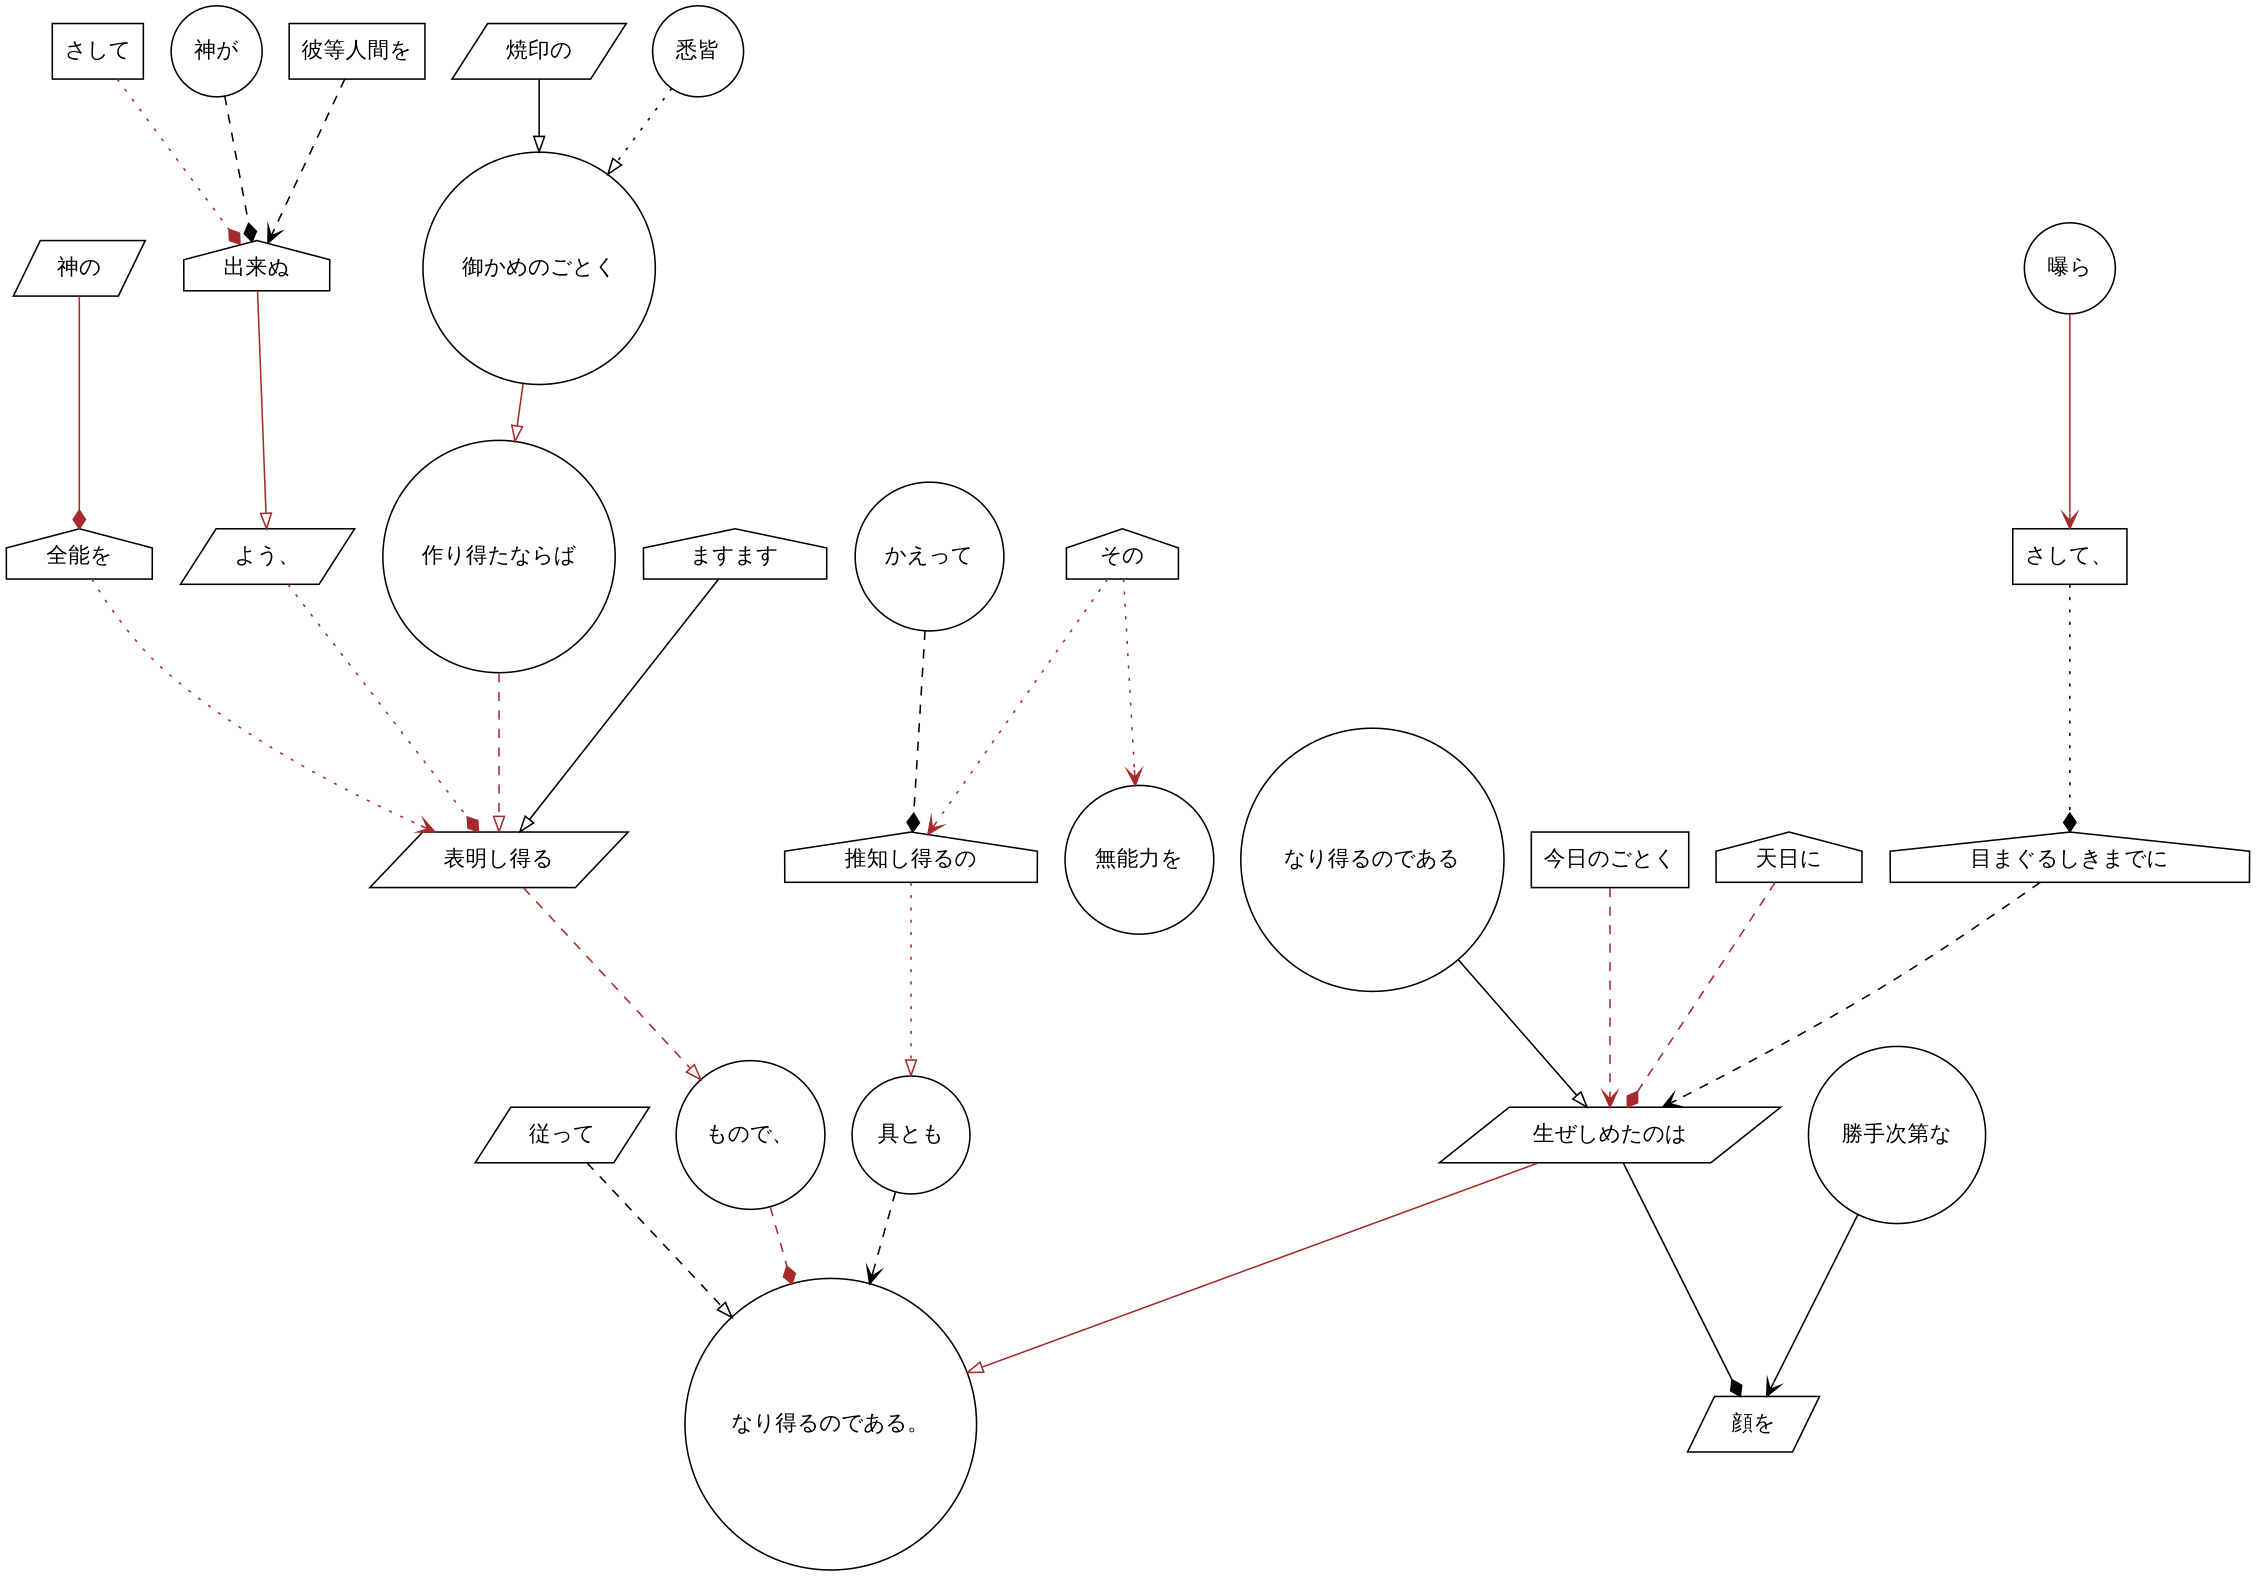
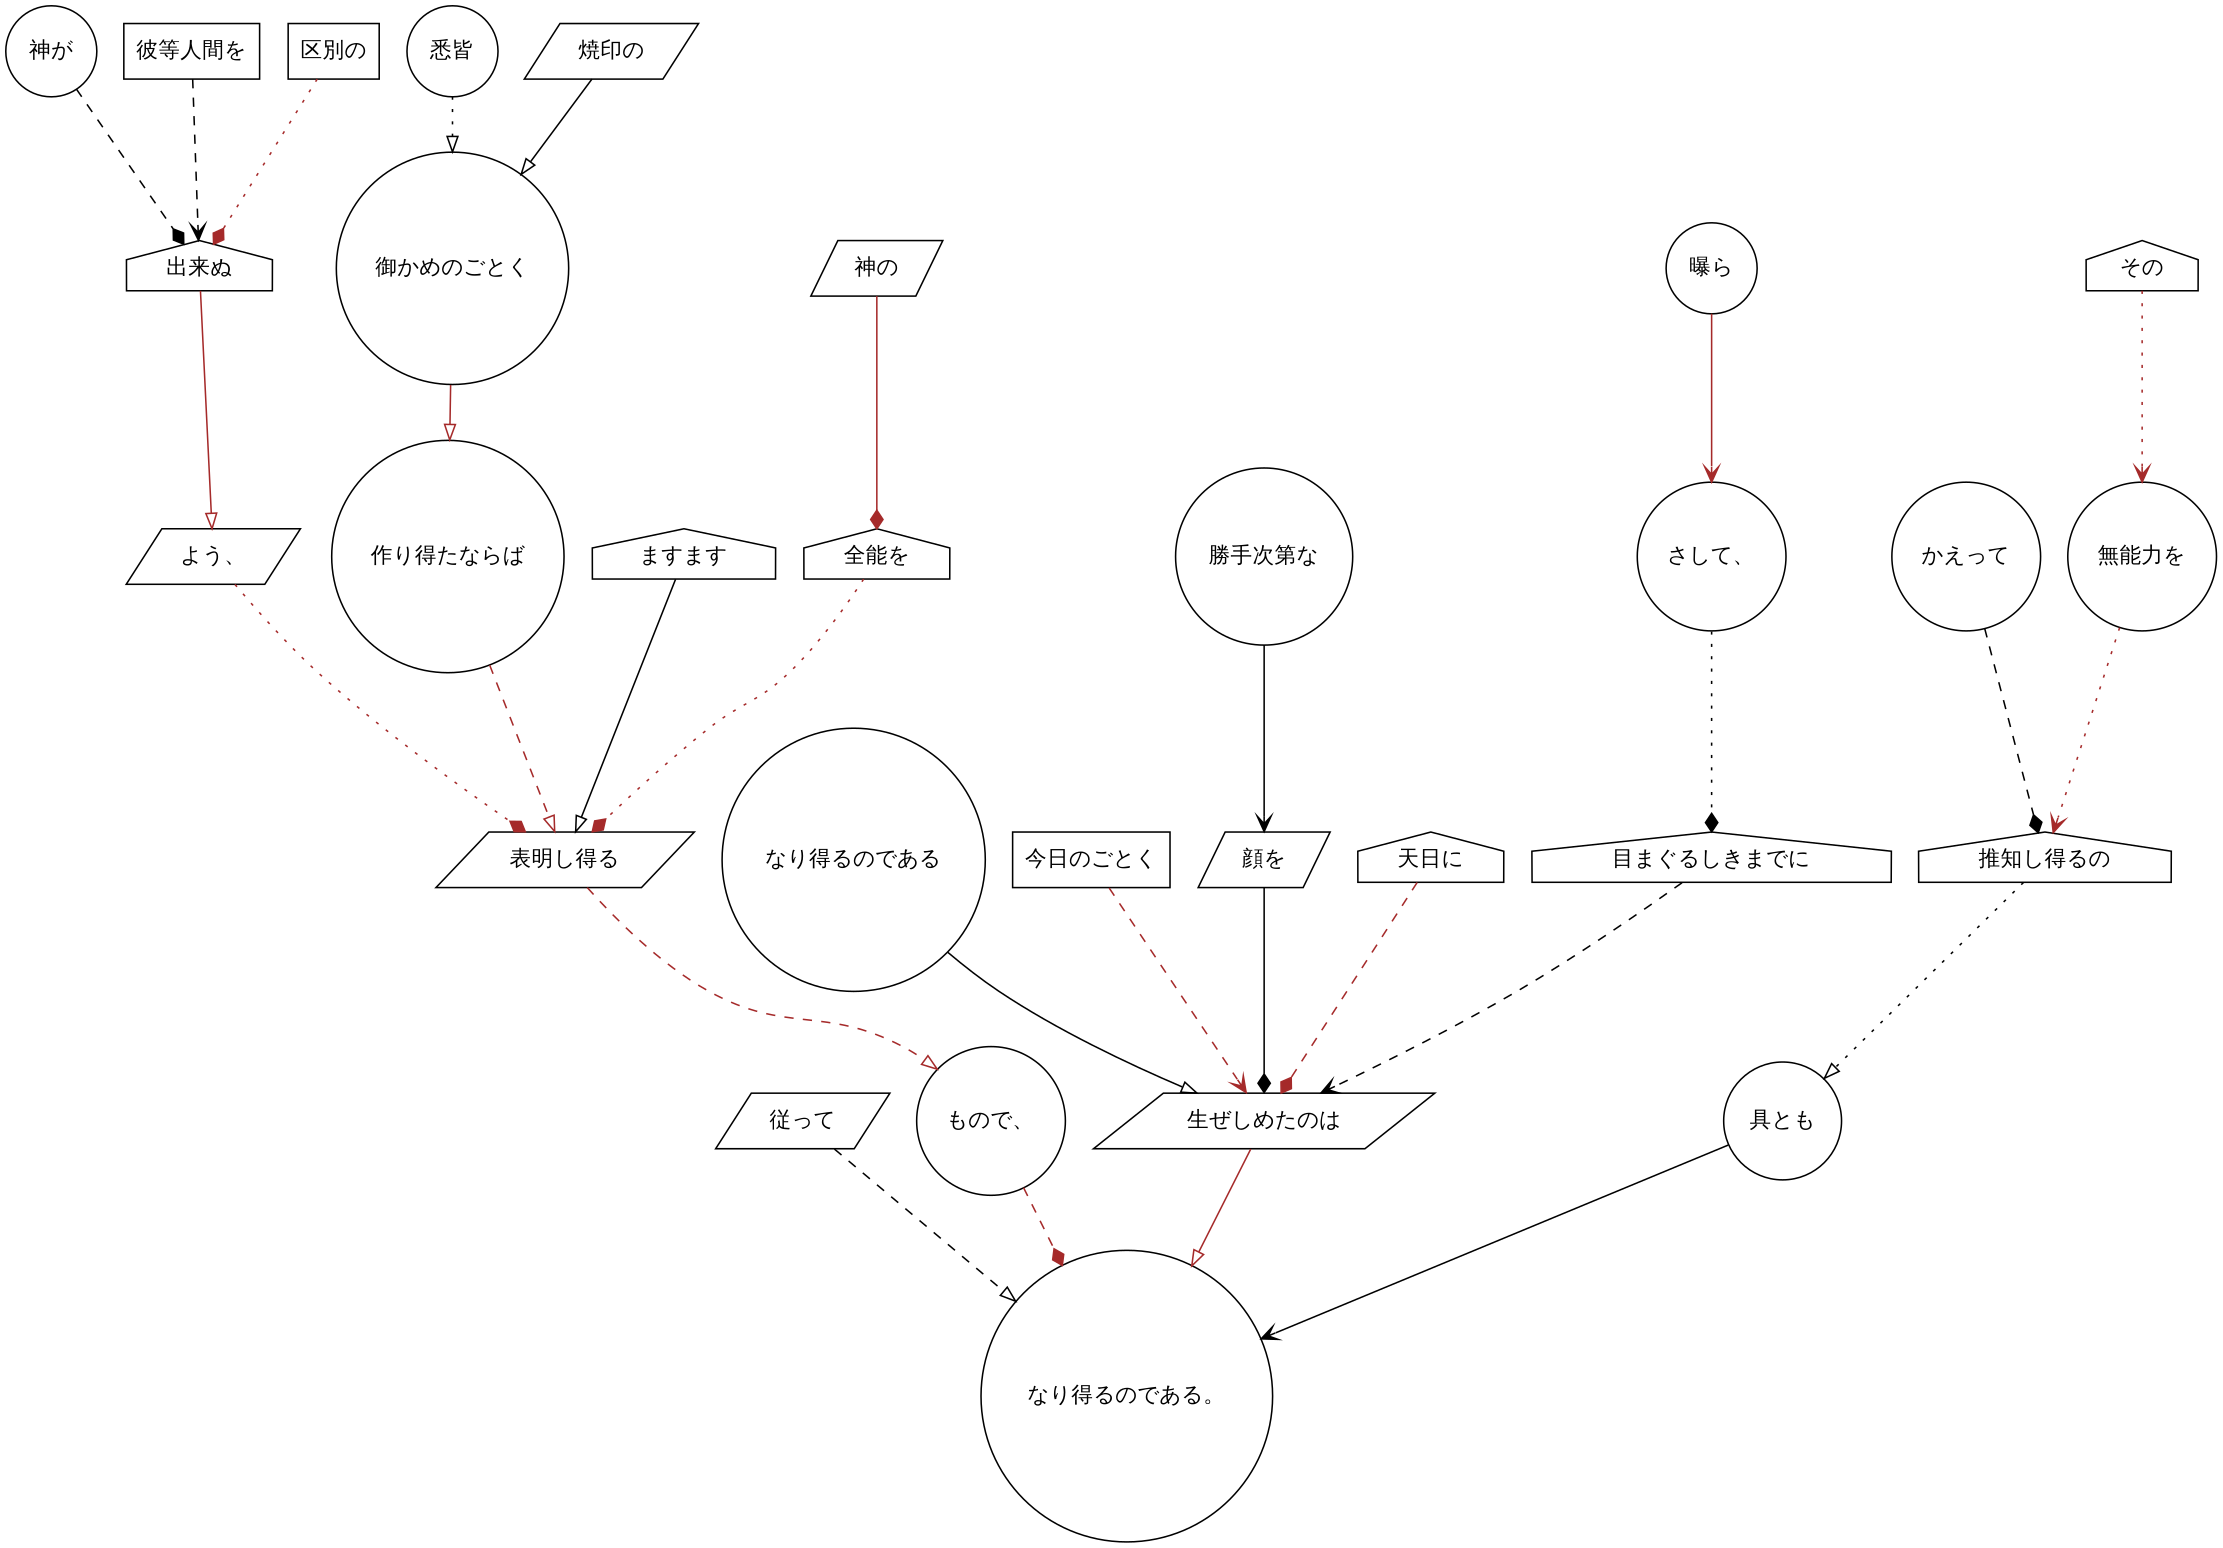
node "さして": label "さして" -> "区別の"
node "さして、": shape box -> circle
edge "その" -> "推知し得るの": now "無能力を" -> "推知し得るの"
edge "全能を" -> "表明し得る": arrowhead vee -> diamond
edge "推知し得るの" -> "具とも": color brown -> black
edge "具とも" -> "なり得るのである。": style dashed -> solid
edge "生ぜしめたのは" -> "顔を": reversed
